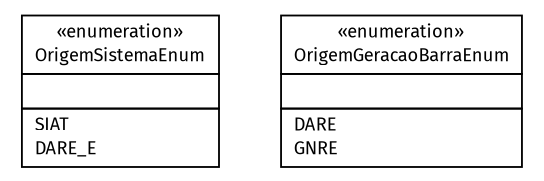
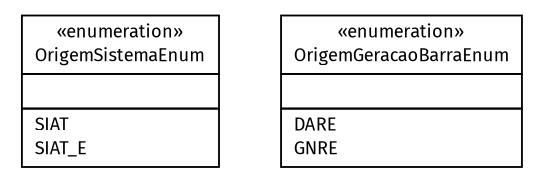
node "OrigemSistemaEnum": text "DARE_E" -> "SIAT_E"
